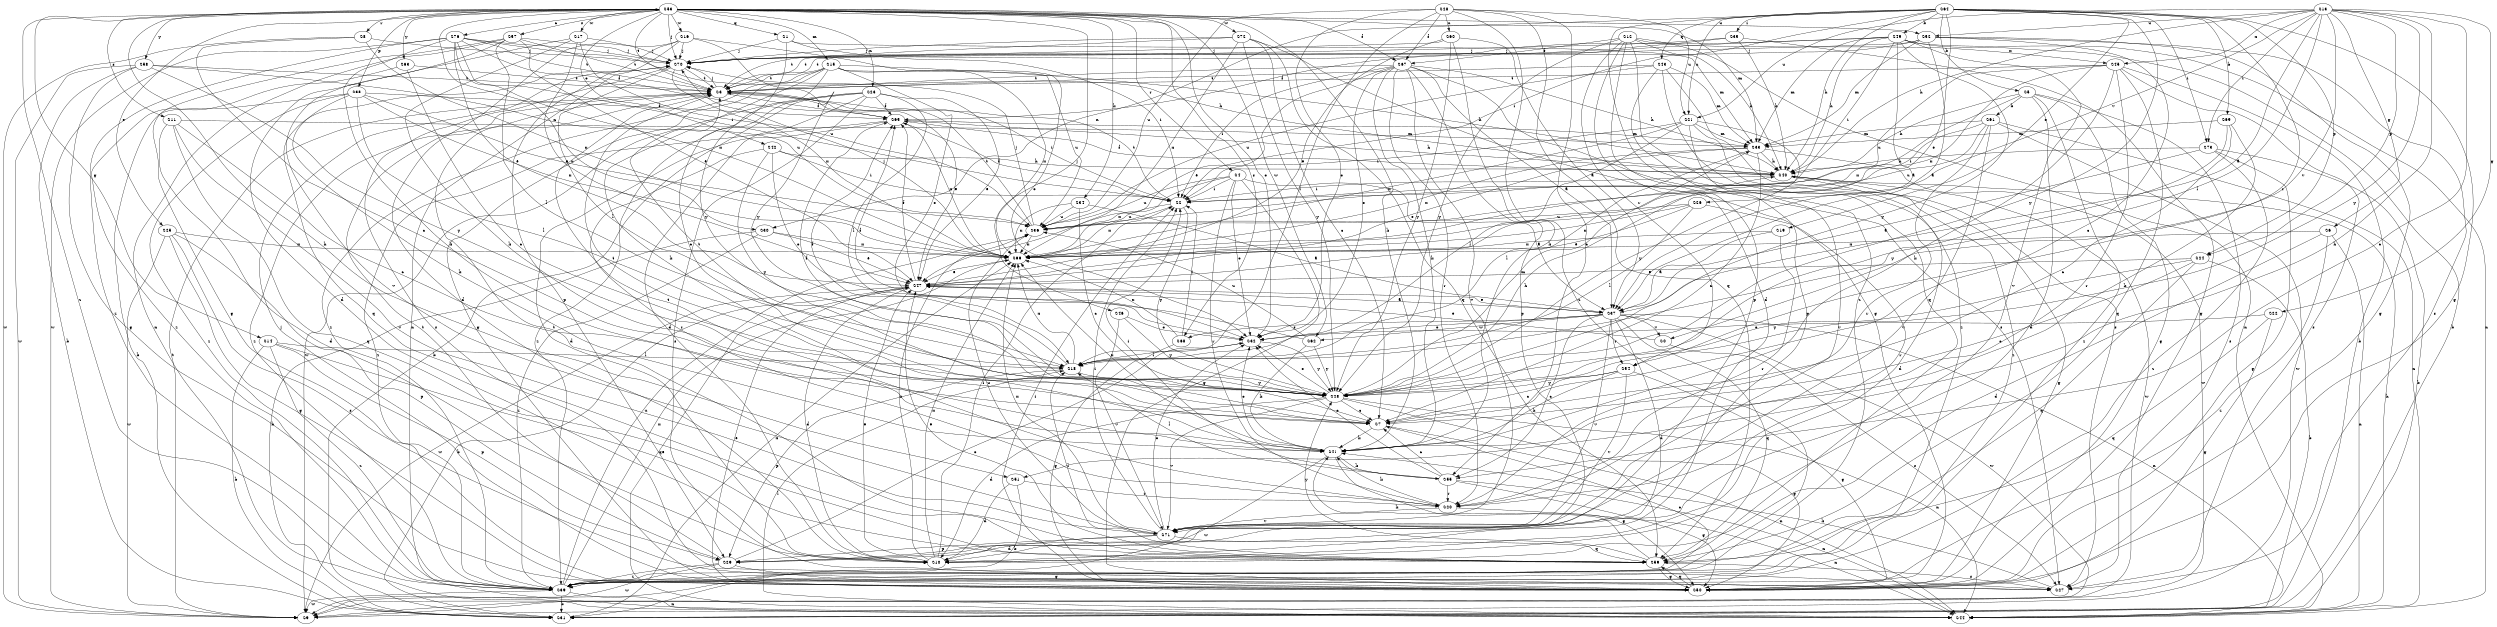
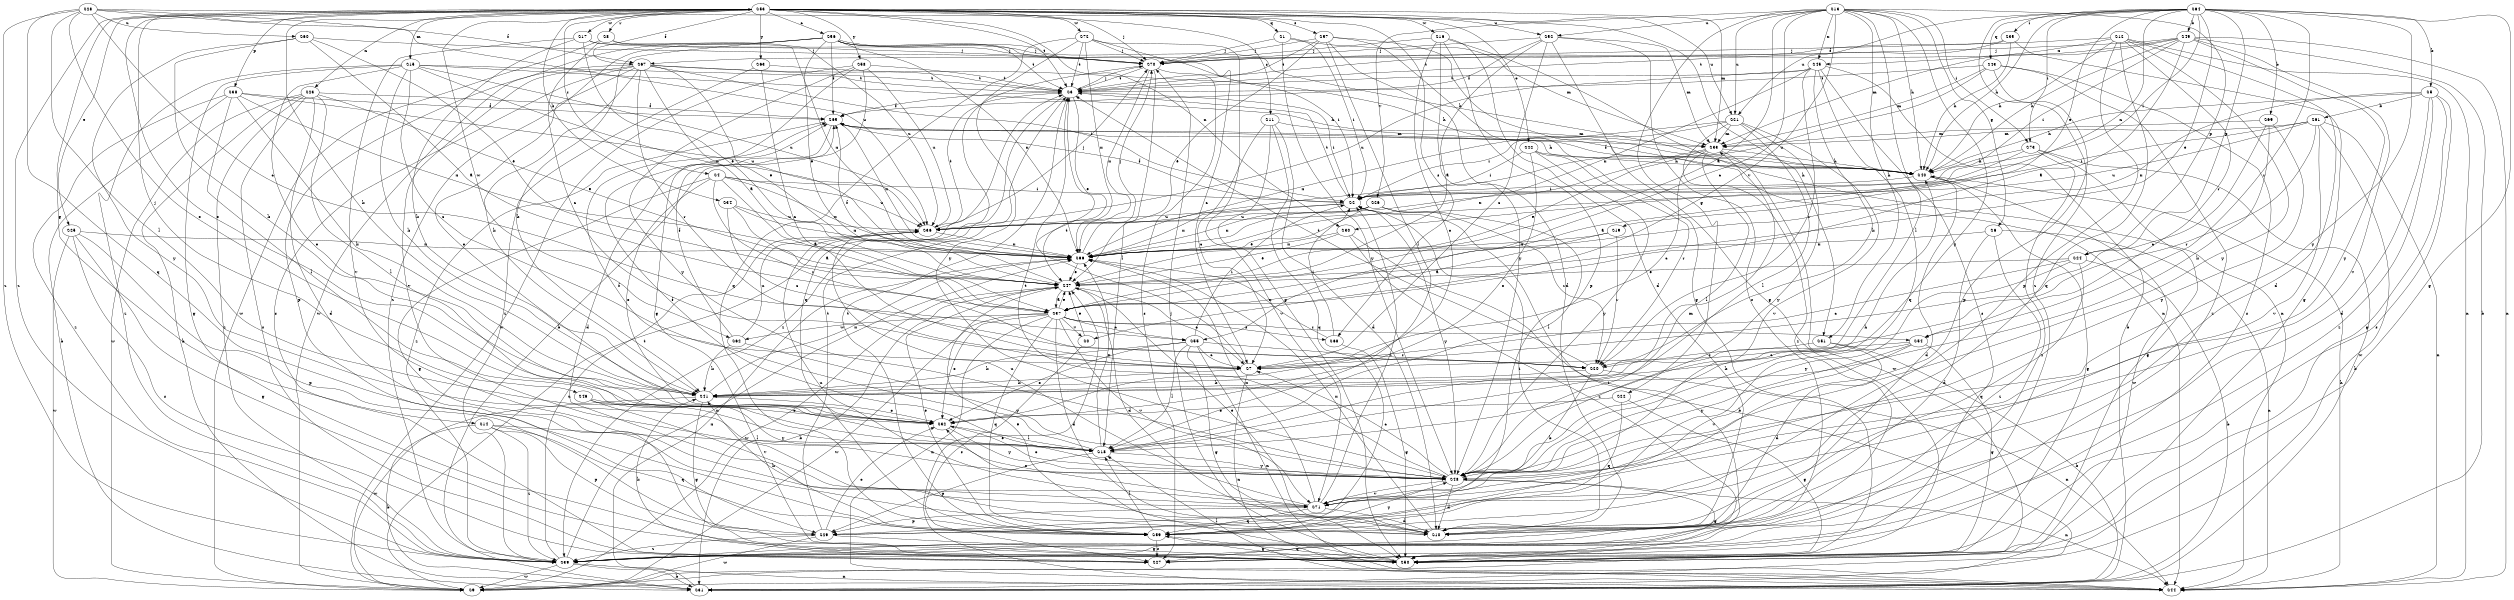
node "S76": label "S76" -> "S56"
edge "S59" -> "S70": reversed
edge "S41" -> "S55": reversed
edge "S20" -> "S71": label "v" -> "b"
edge "S39" -> "S7": now "S47" -> "S7"
